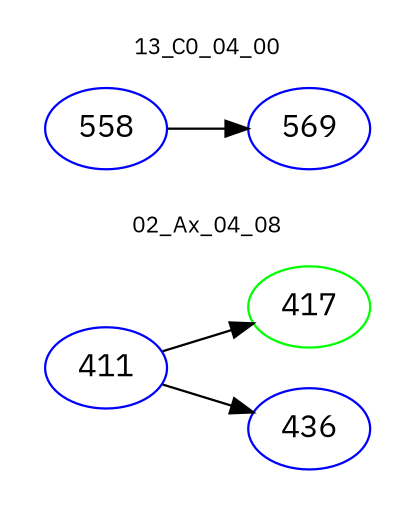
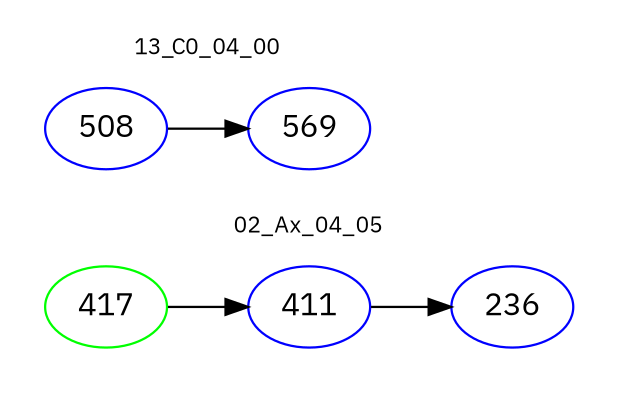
node "558": label "558" -> "508"
cluster "02_Ax_04_08": label "02_Ax_04_08" -> "02_Ax_04_05"
edge "411" -> "417": reversed
node "436": label "436" -> "236"
